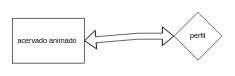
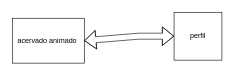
node "perfil": shape diamond -> rectangle
